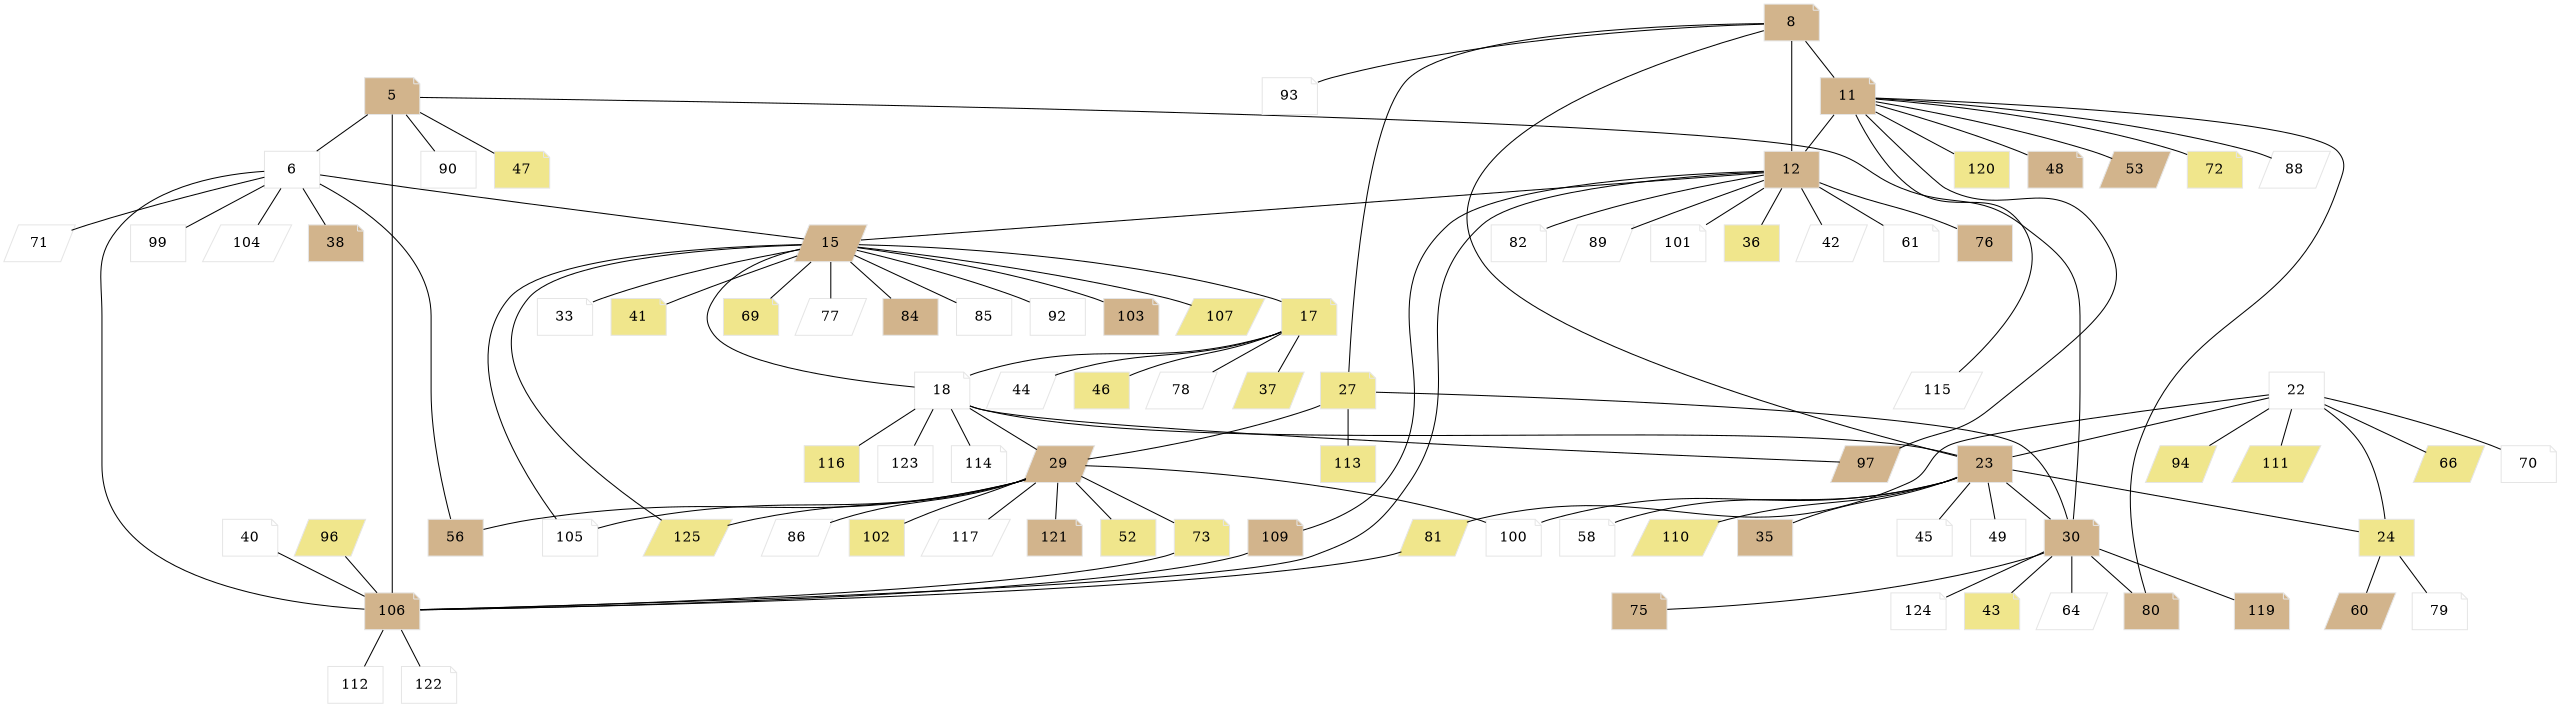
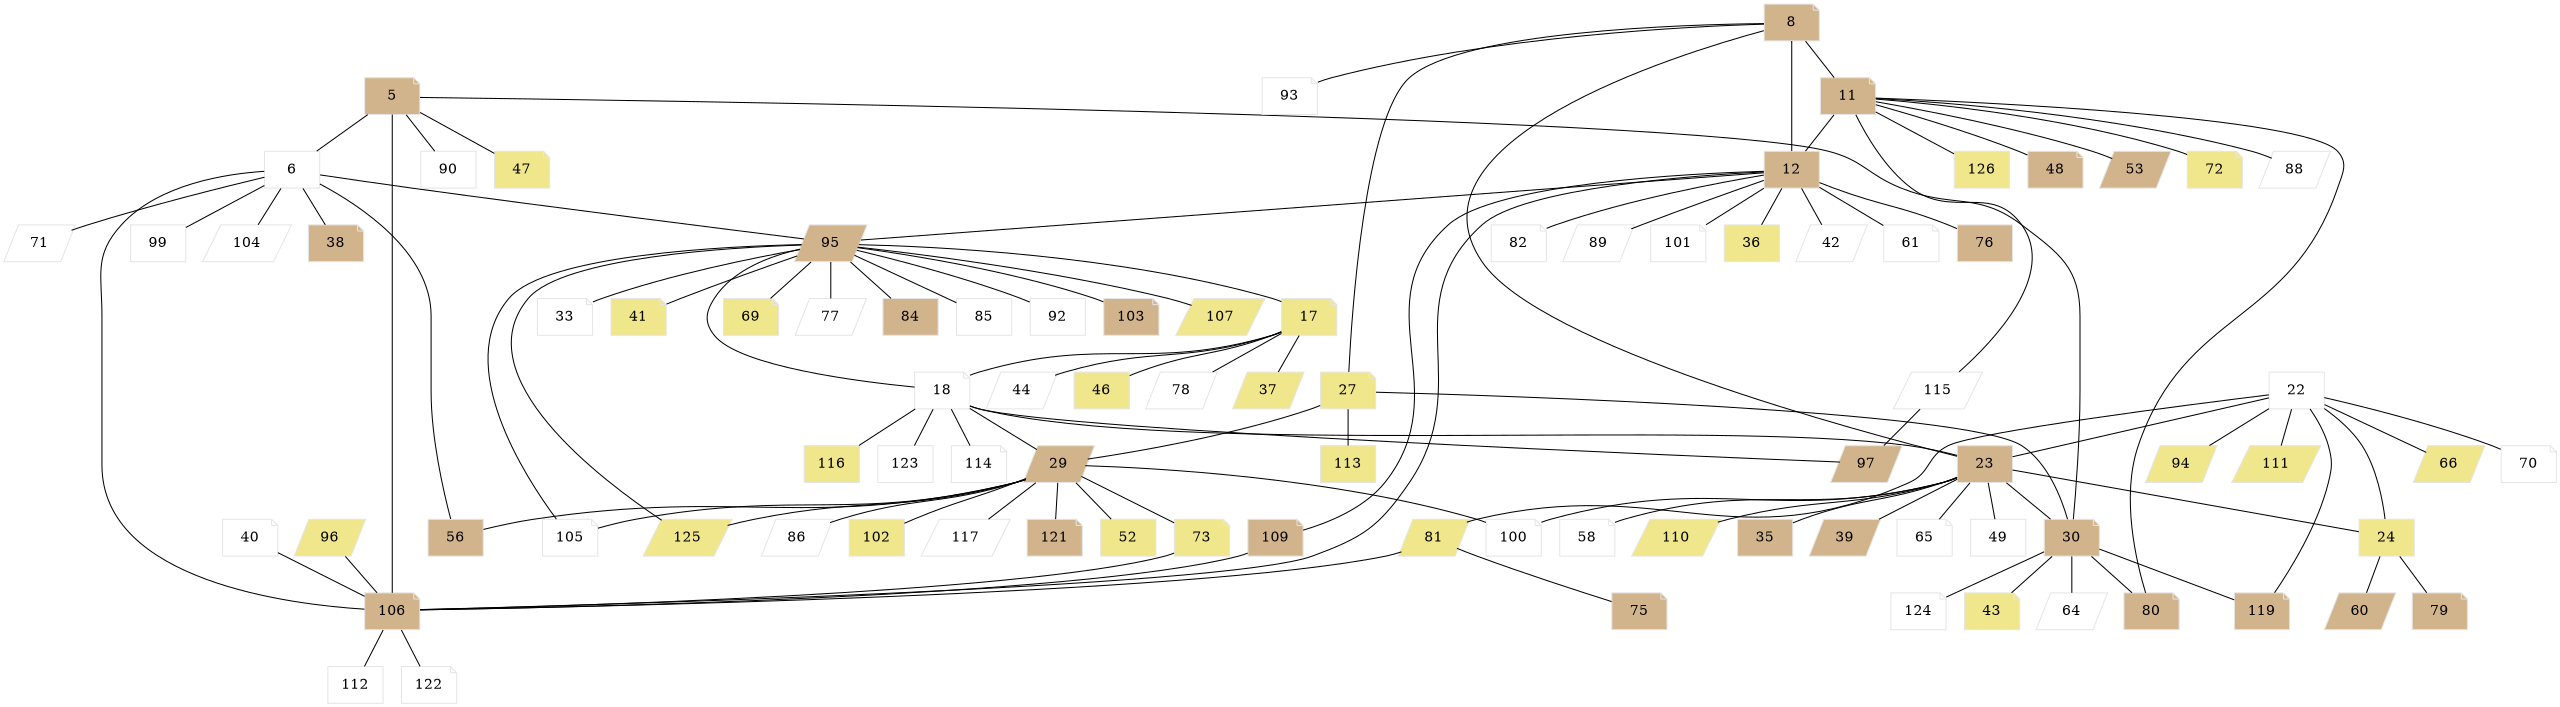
node "120": label "120" -> "126"
node "15": label "15" -> "95"
edge "11" -- "97": now "115" -- "97"
edge "22" -- "119": added
node "39": added
node "45": label "45" -> "65"
edge "30" -- "75": now "81" -- "75"
node "79": fillcolor white -> tan
